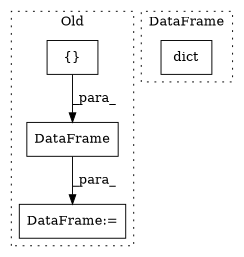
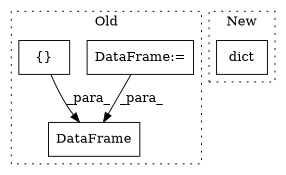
cluster "DataFrame": label "DataFrame" -> "New"
edge "DataFrame" -> "DataFrame:=": reversed
